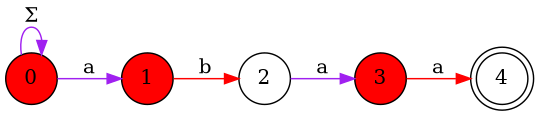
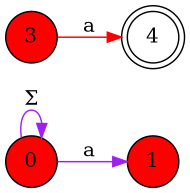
node "2": removed
